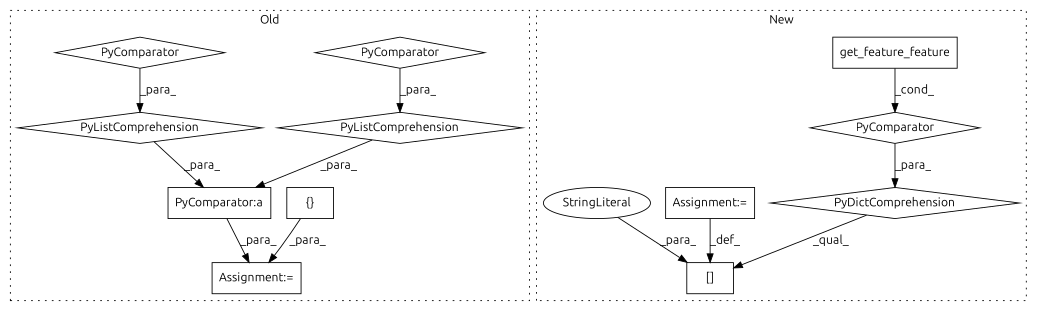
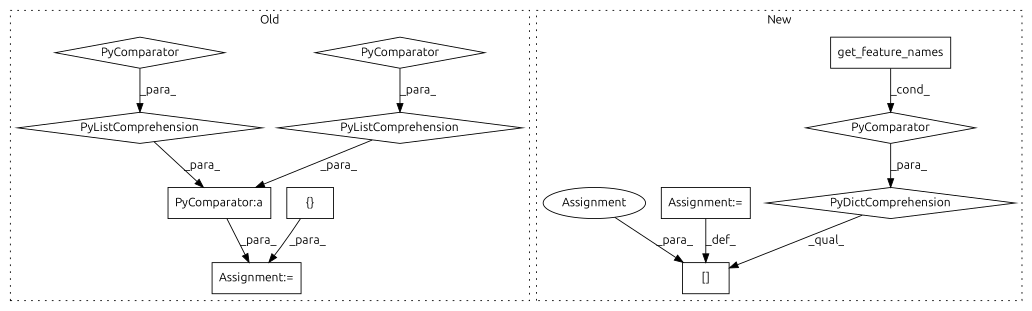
node "get_feature_feature": label "get_feature_feature" -> "get_feature_names"
node "StringLiteral": label "StringLiteral" -> "Assignment"
